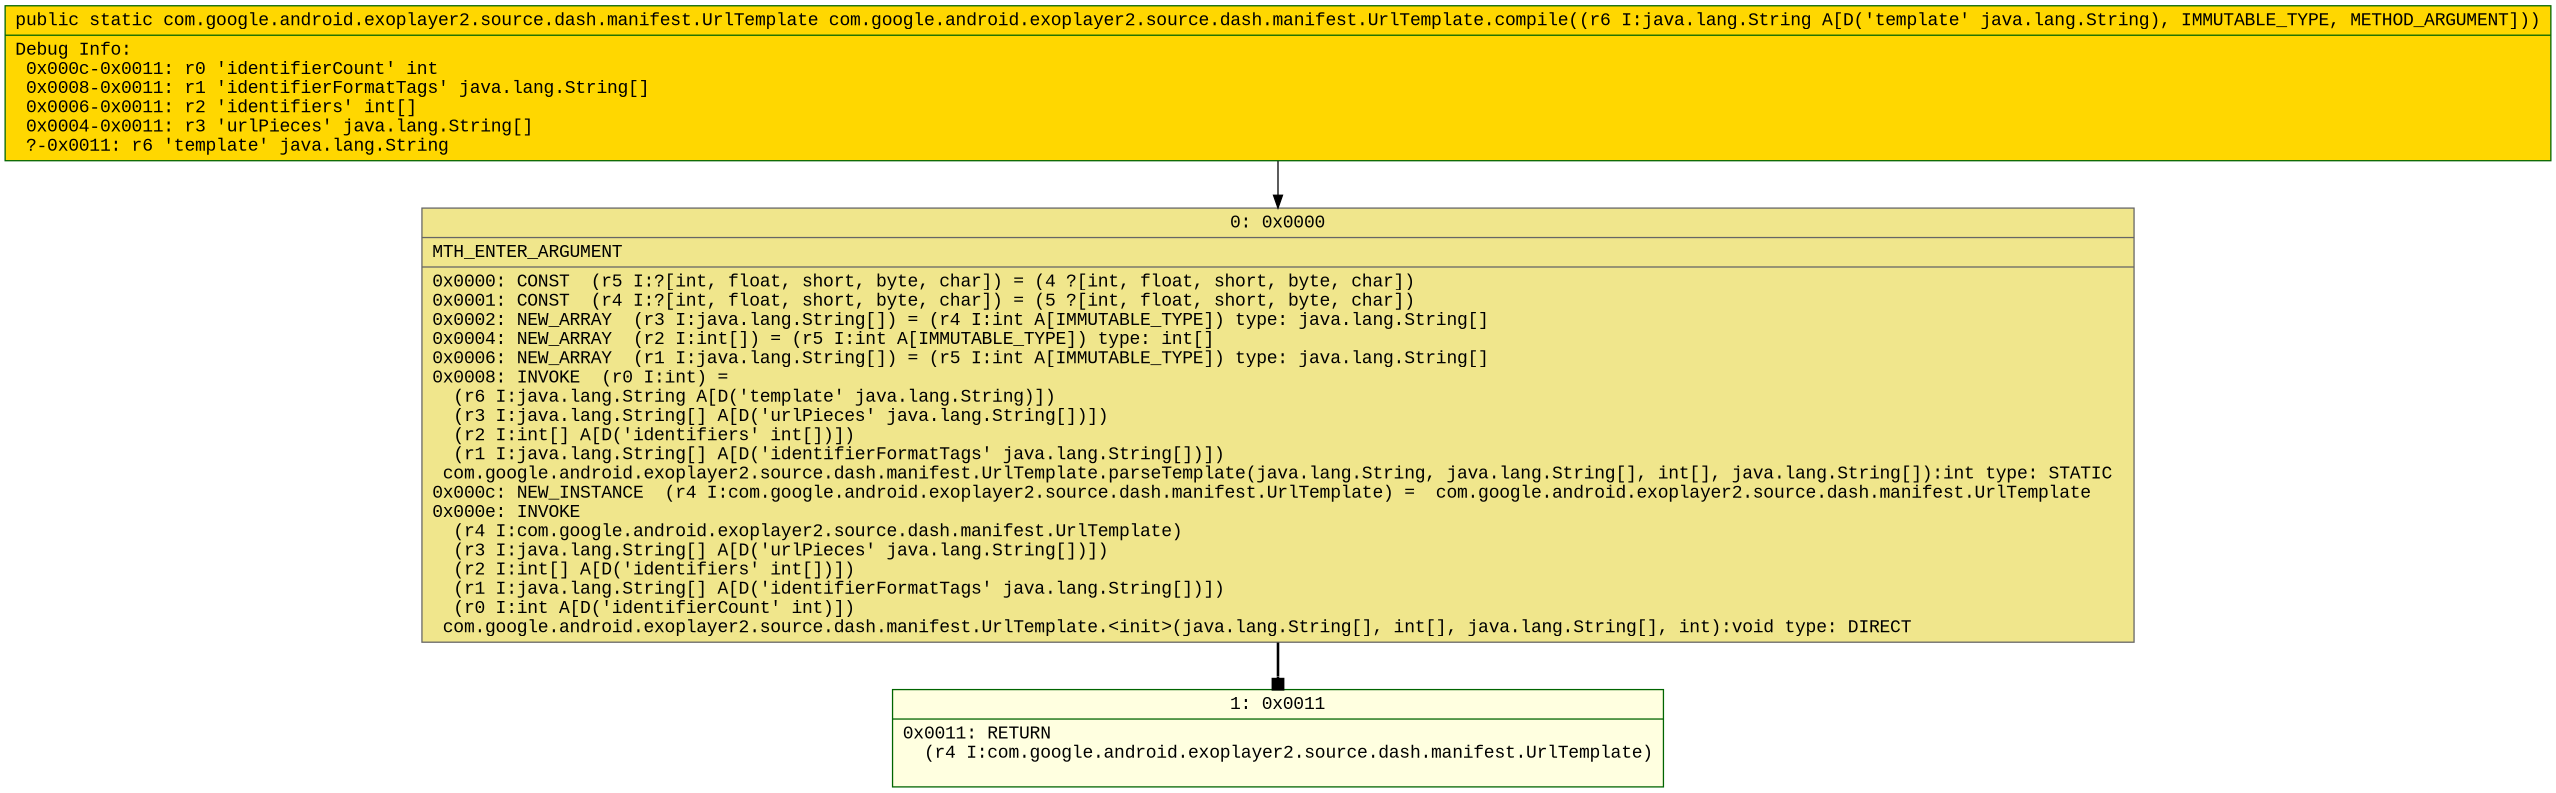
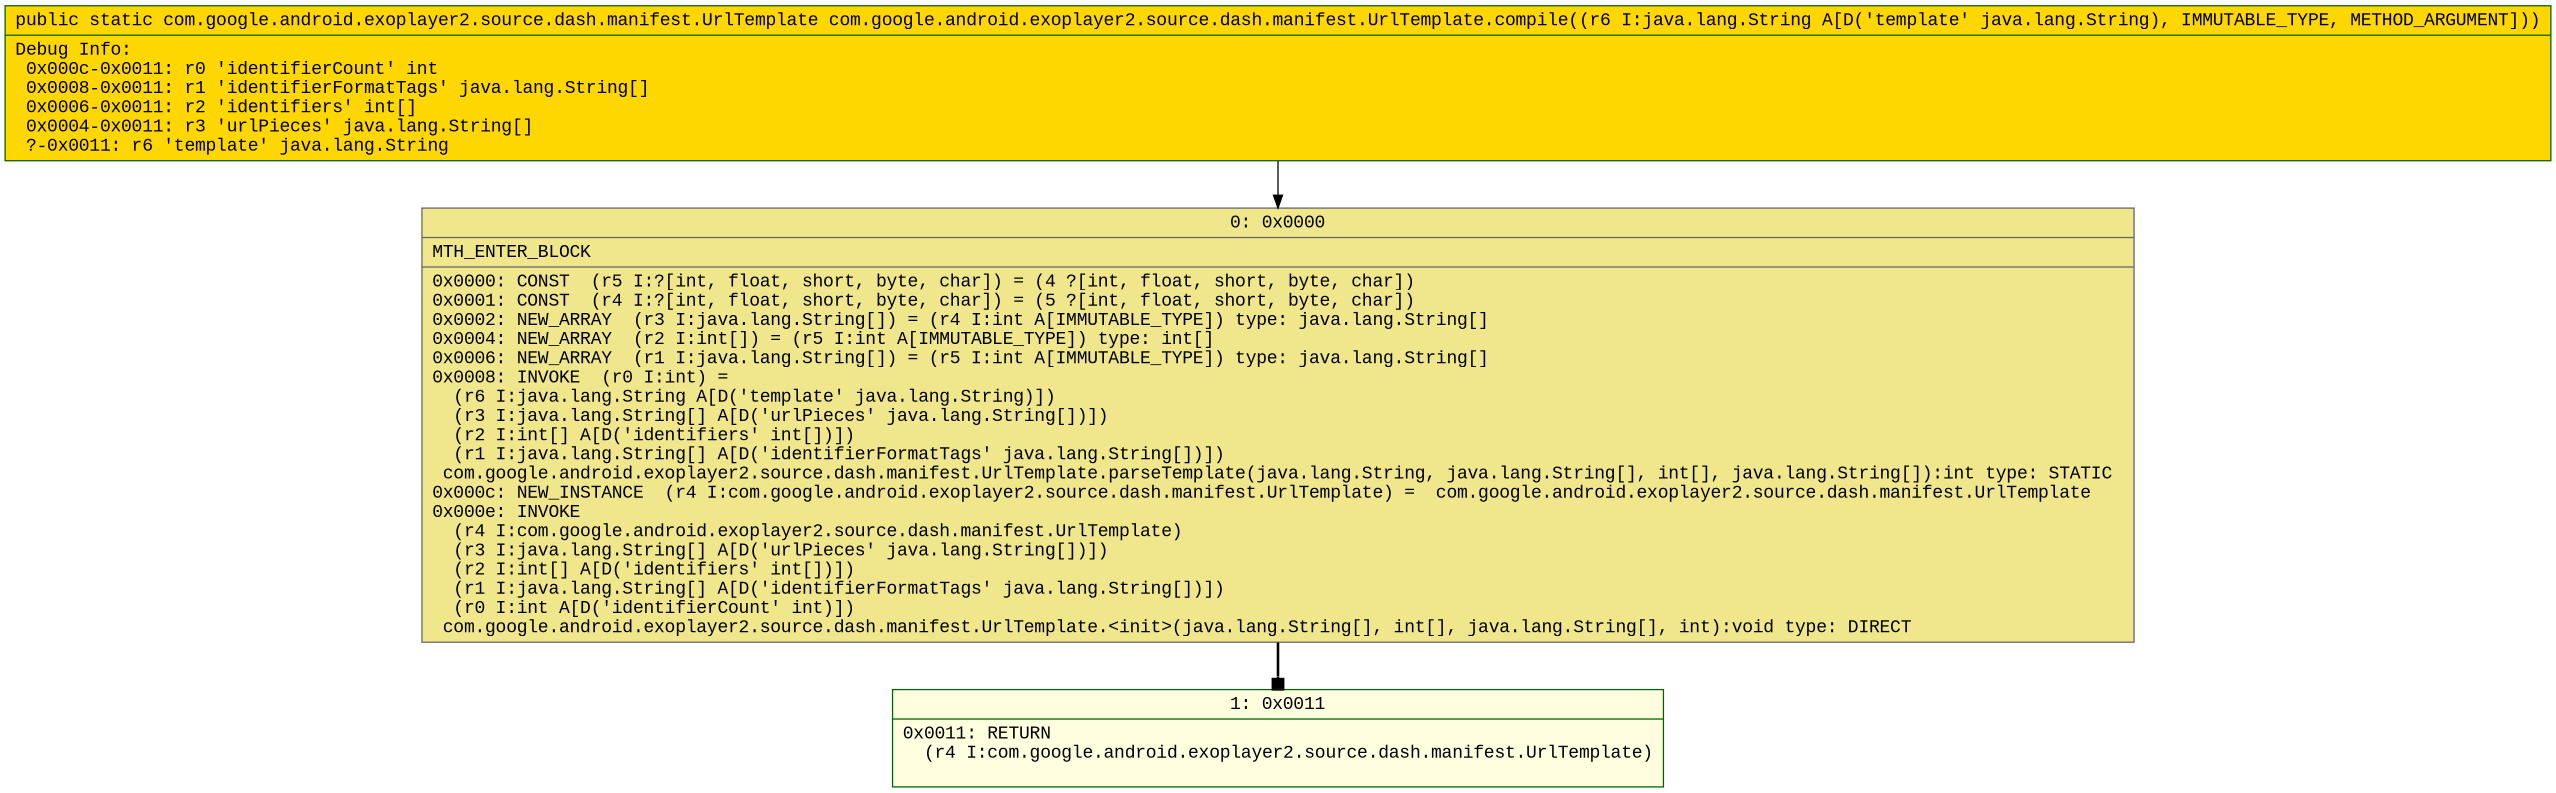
node "0: 0x0000": text "MTH_ENTER_ARGUMENT" -> "MTH_ENTER_BLOCK"
